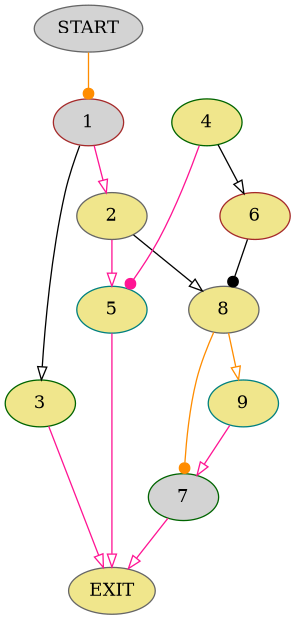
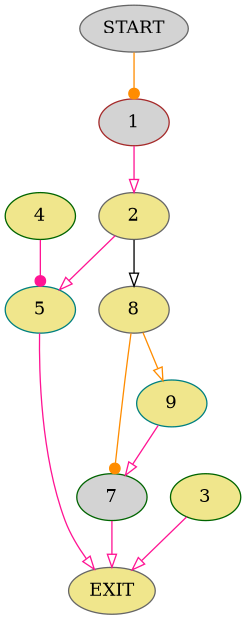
node "6": removed
edge "1" -> "3": removed
